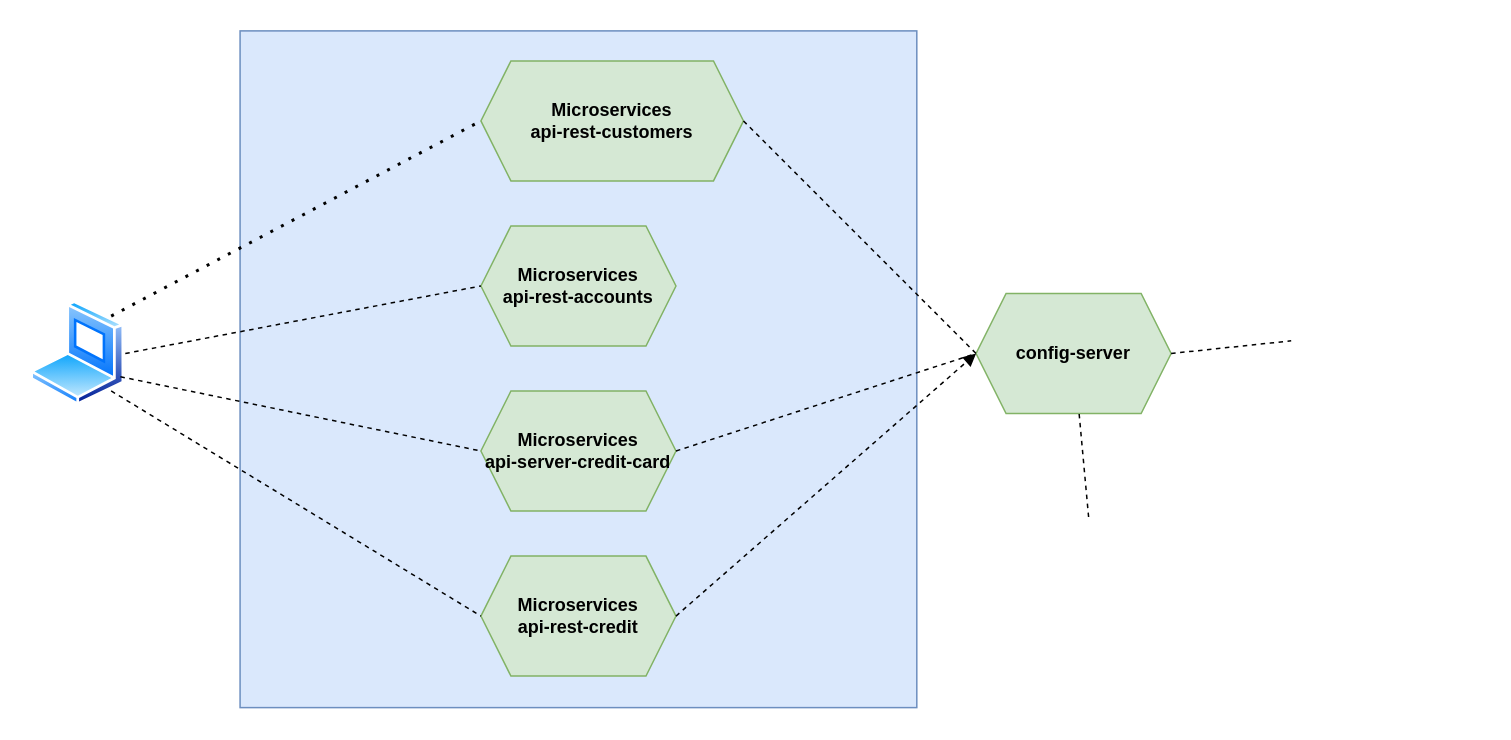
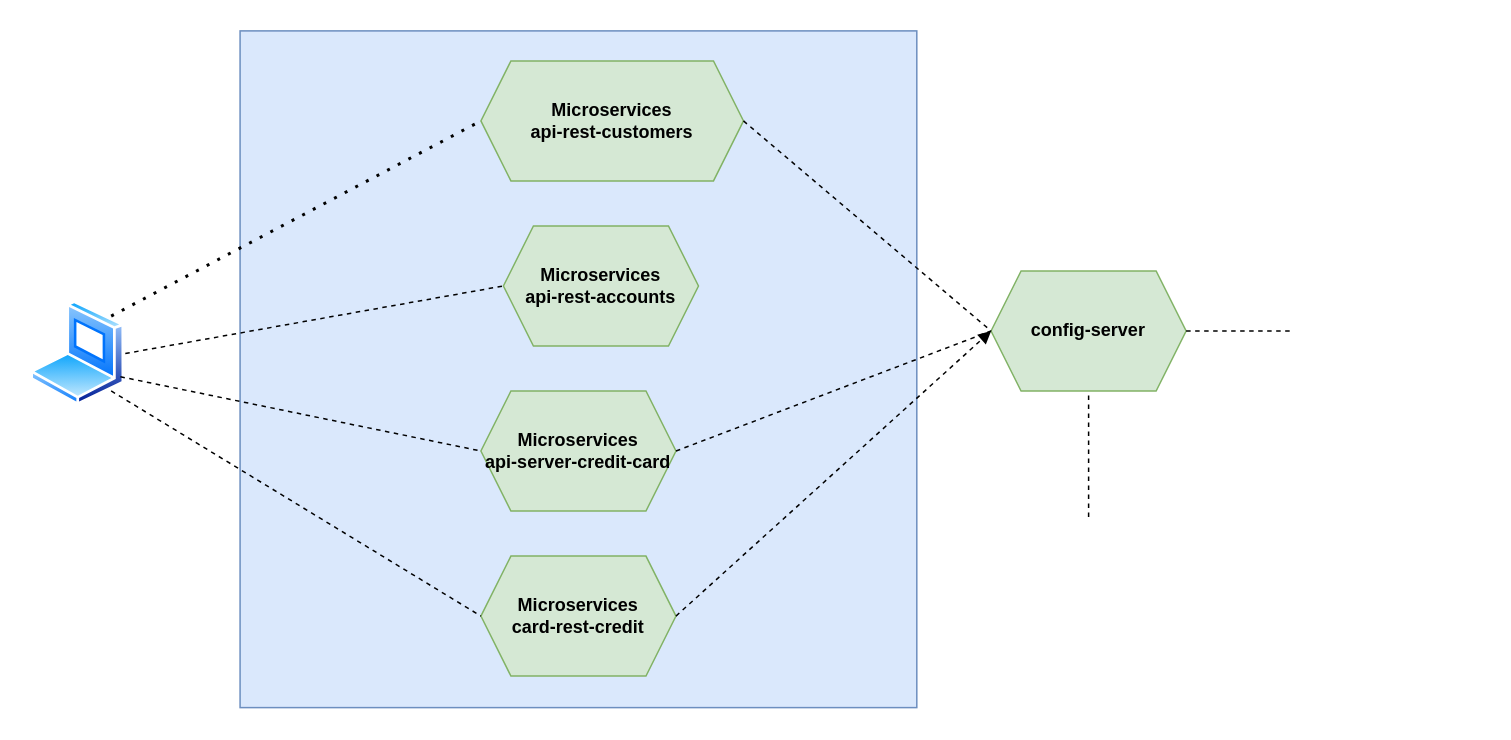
node "Microservices api-rest-accounts": moved (578, 286) -> (601, 286)
node "config-server": moved (1073, 353) -> (1088, 331)
node "Microservices api-rest-credit": label "Microservices api-rest-credit" -> "Microservices card-rest-credit"
